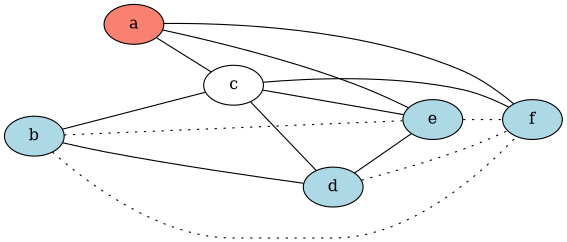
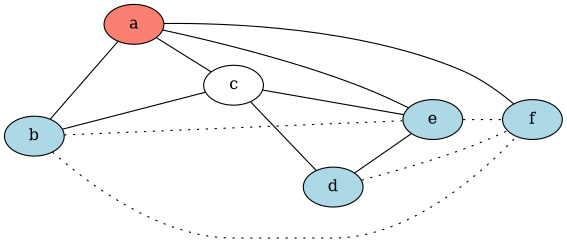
edge "c" -- "f": removed
edge "b" -- "d": now "b" -- "a"
